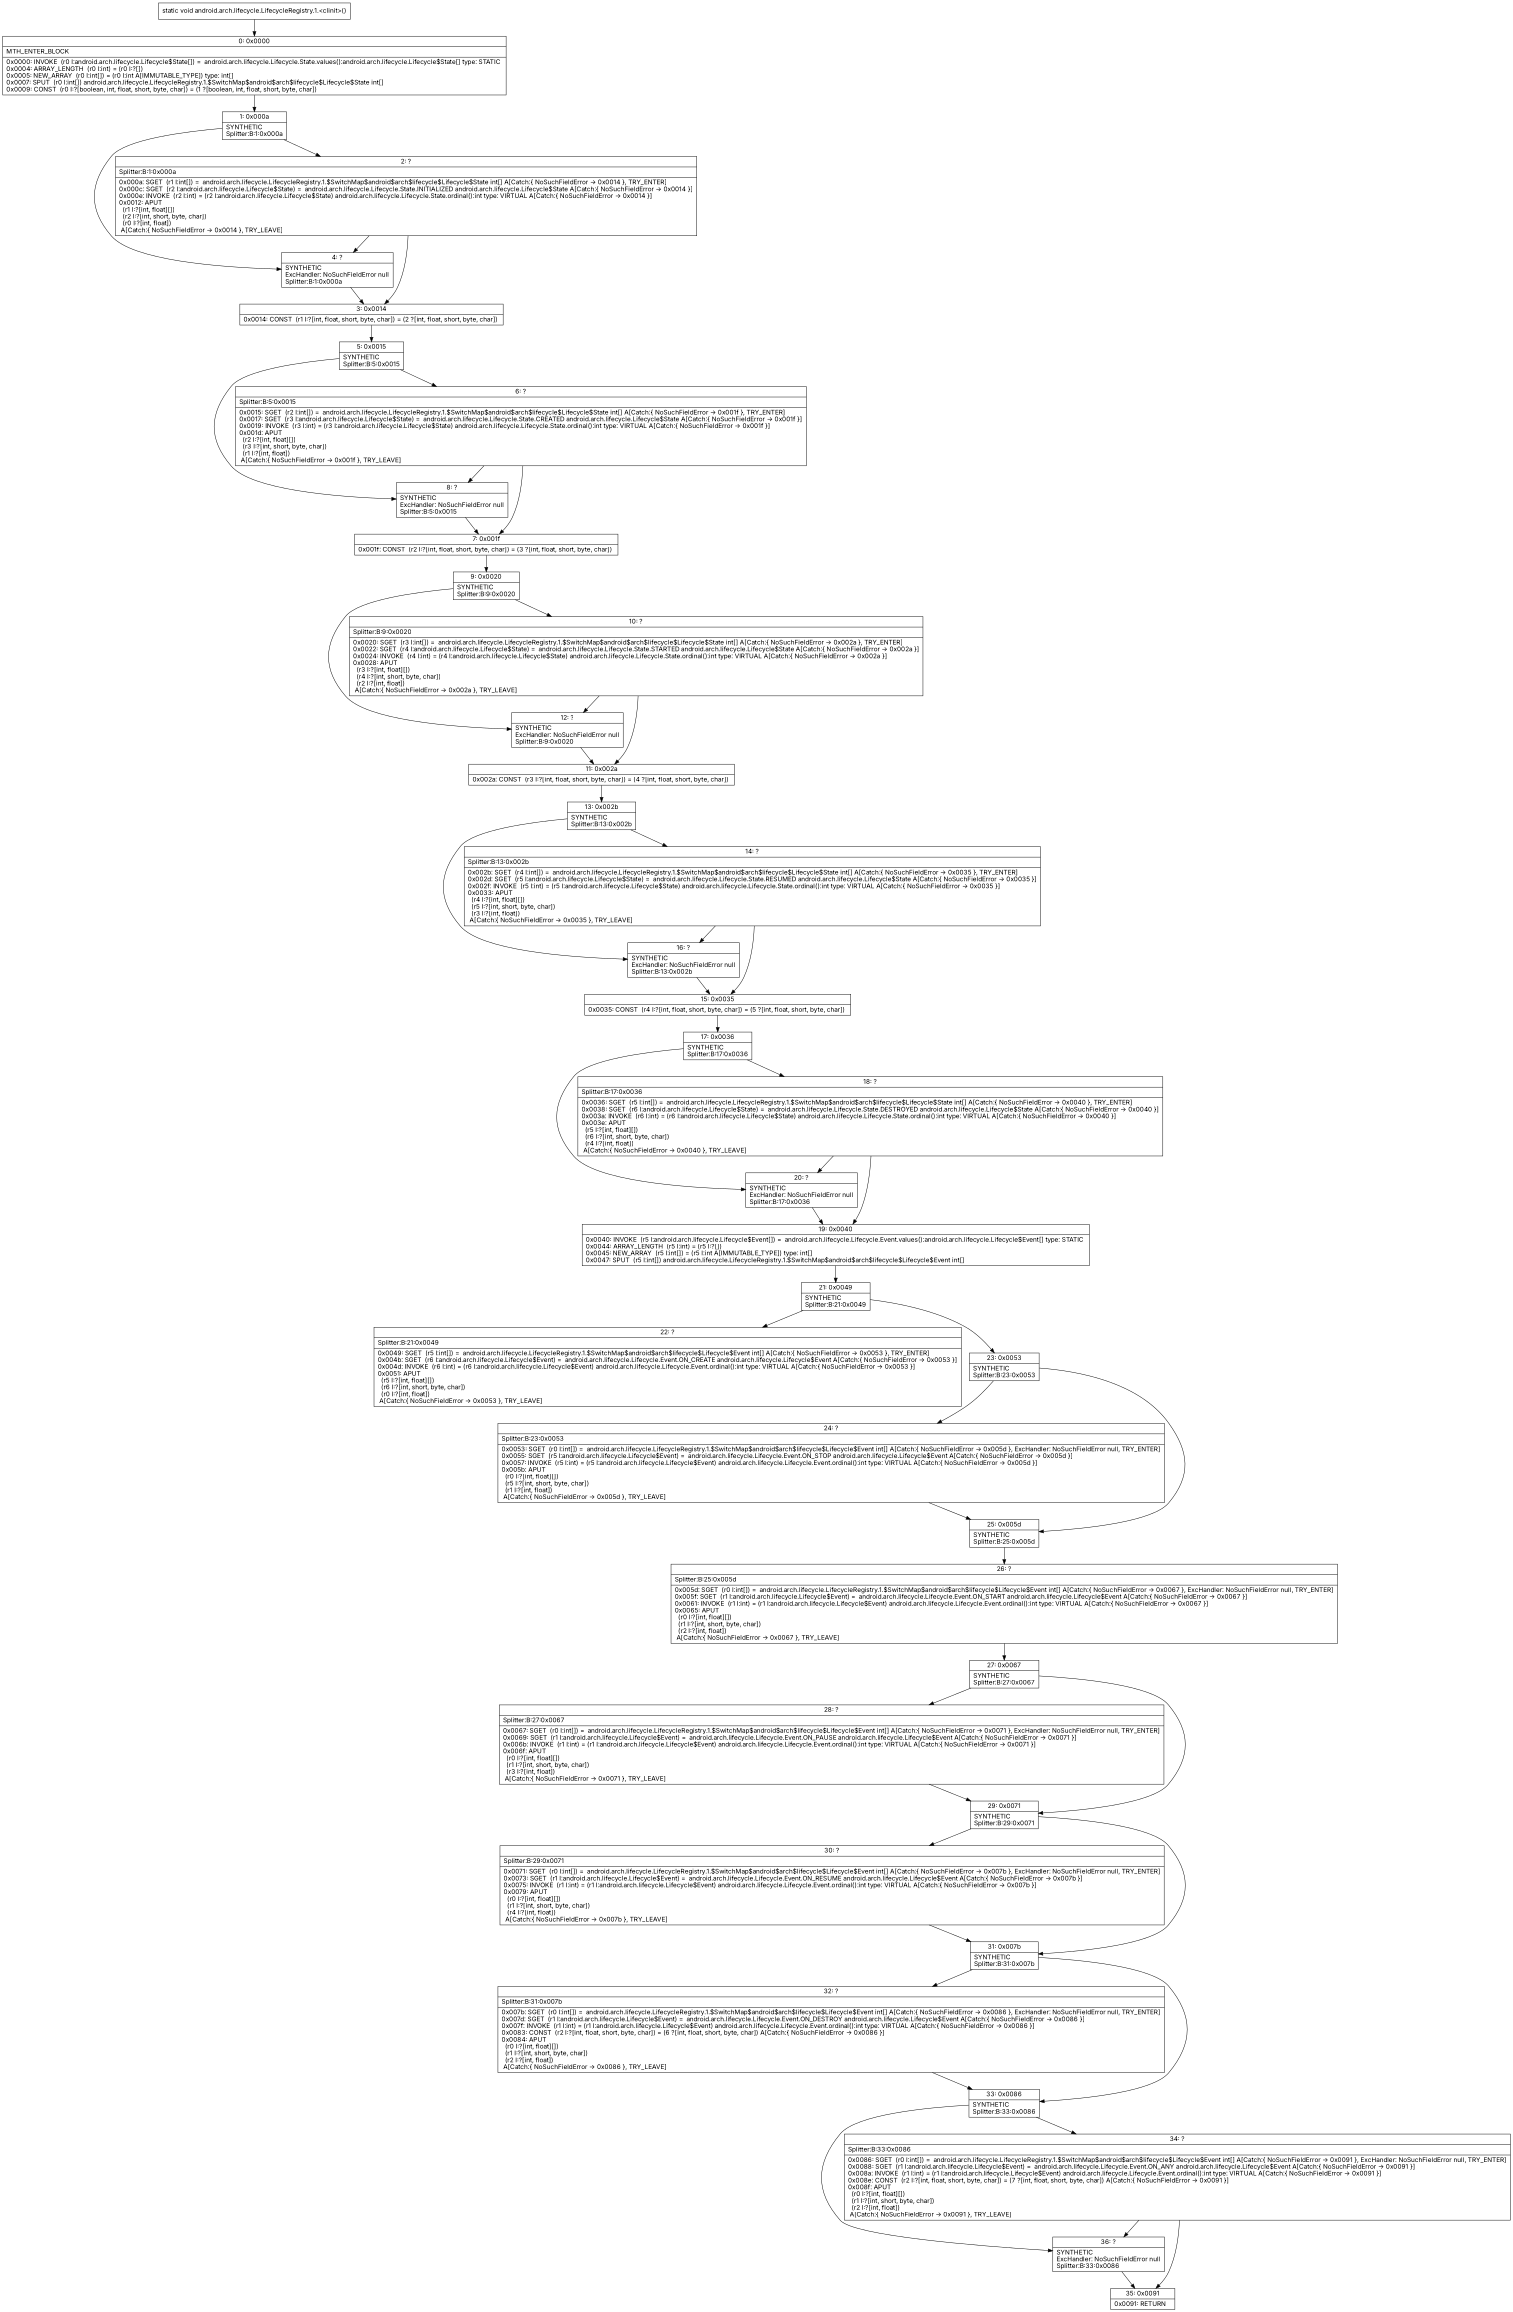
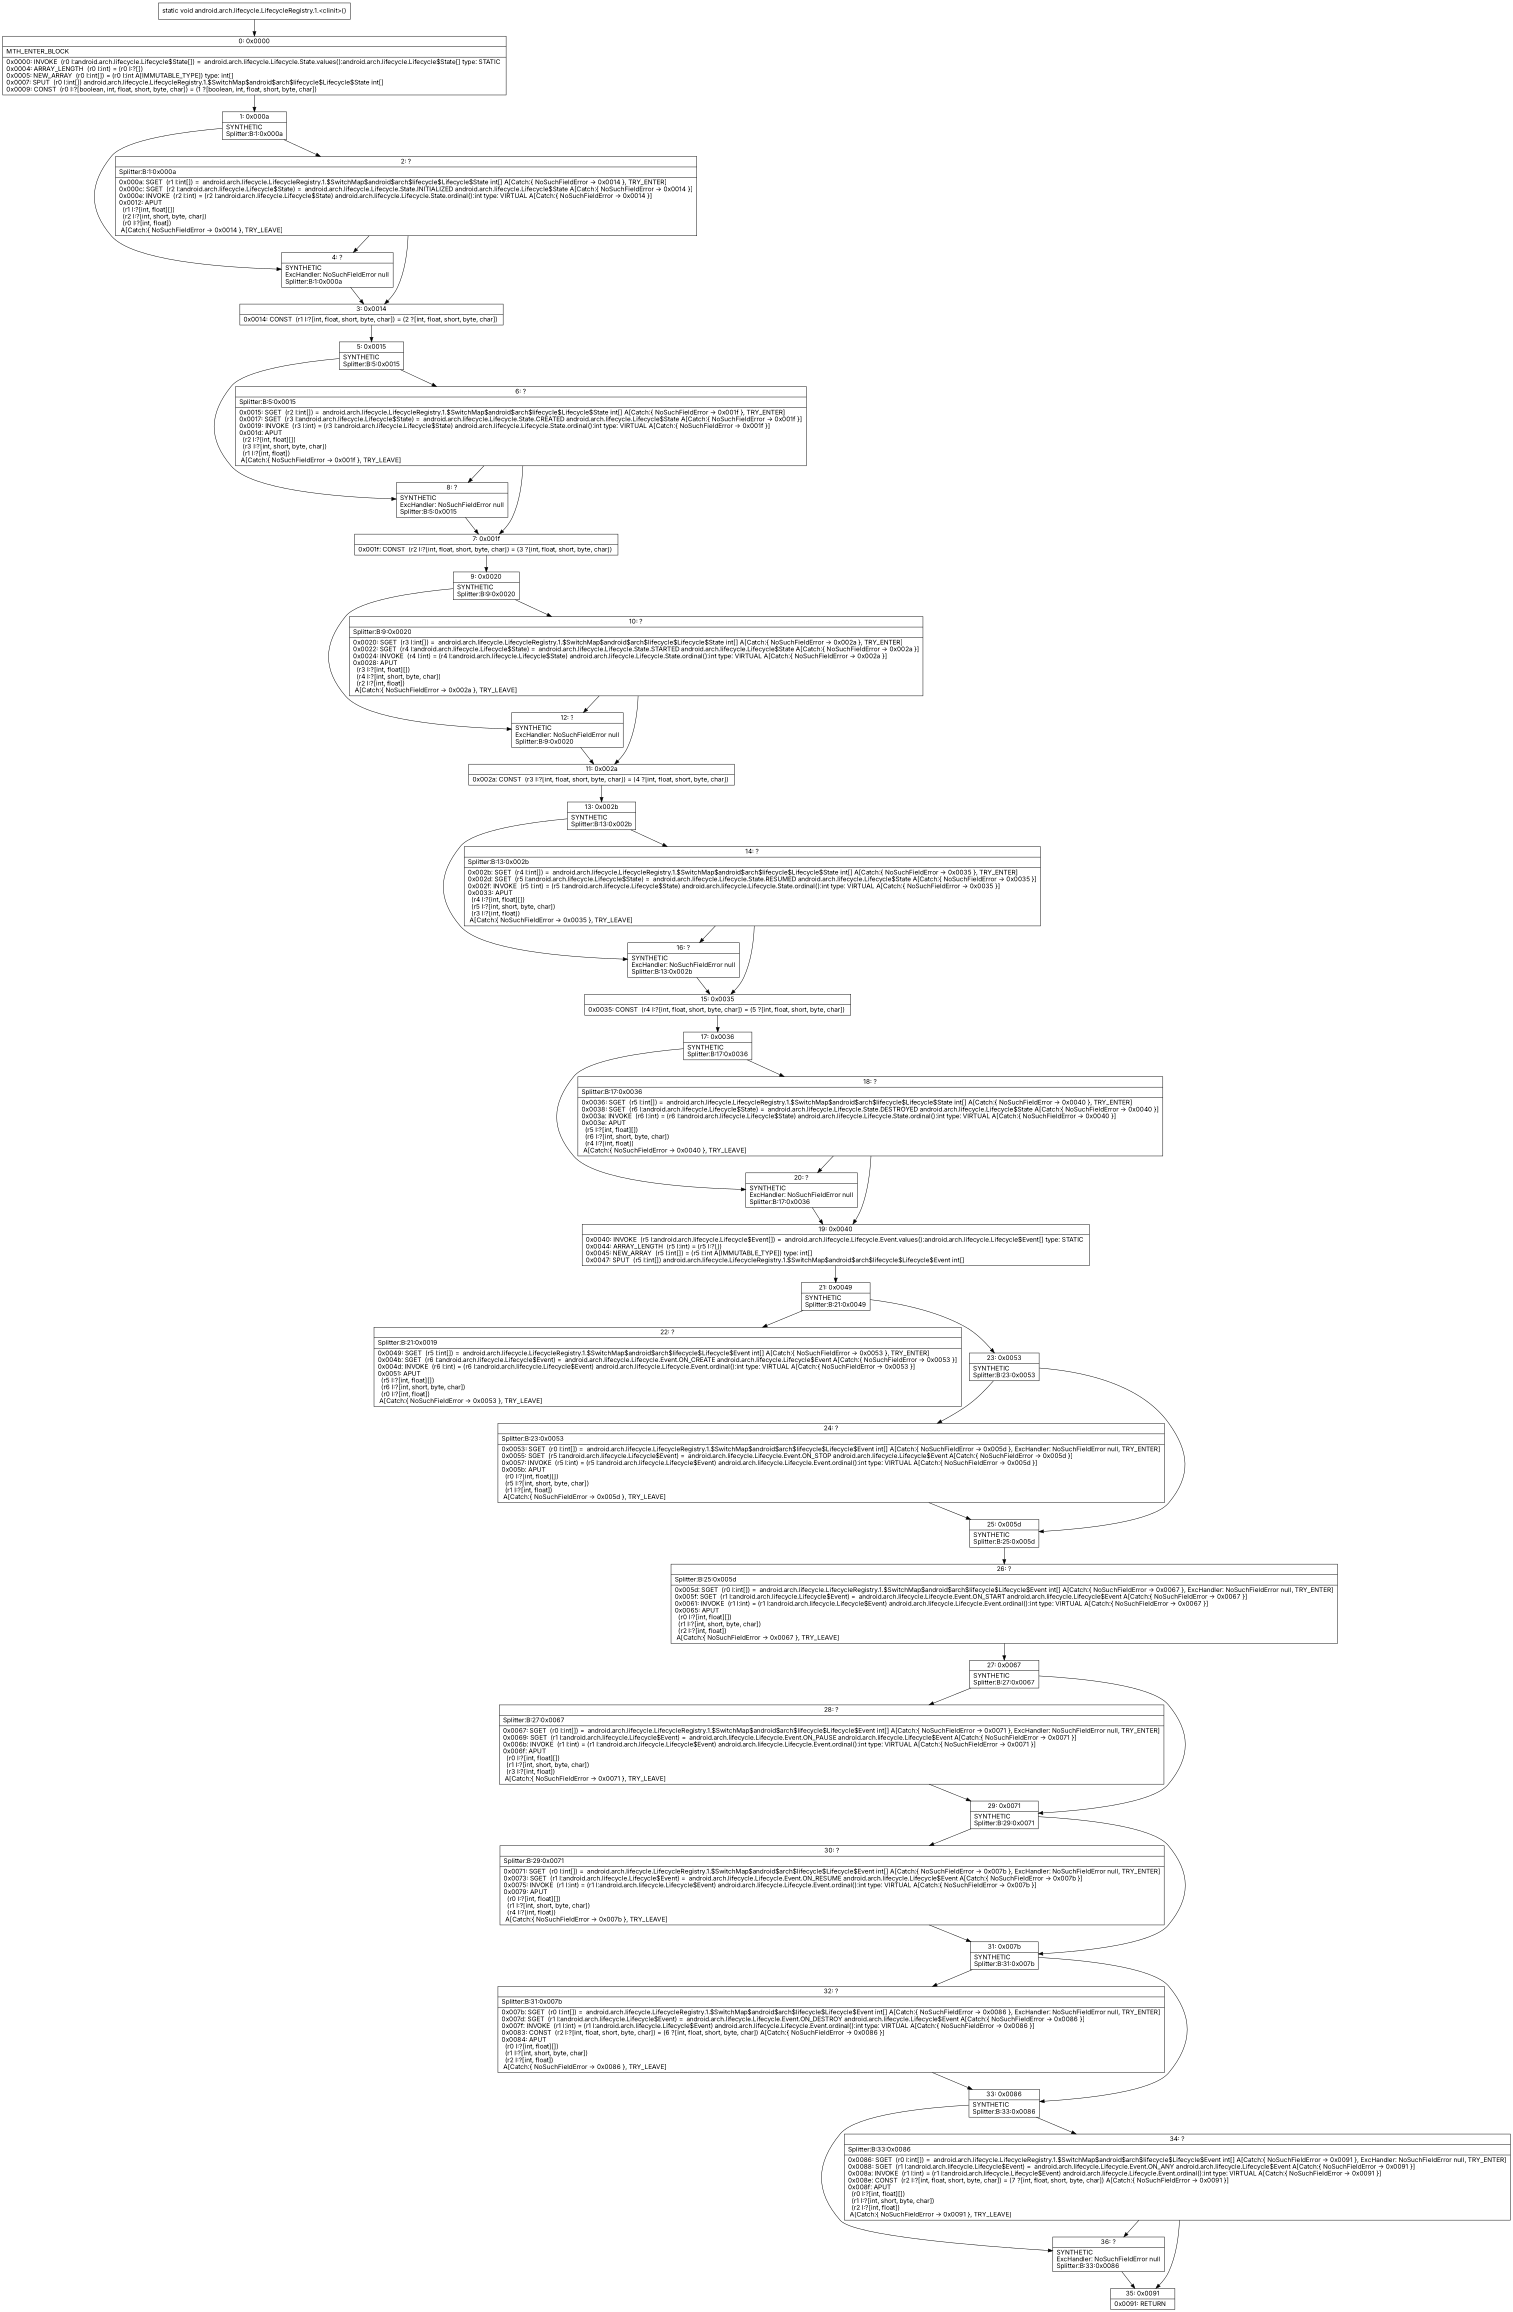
node "22: ?": text "Splitter:B:21:0x0049" -> "Splitter:B:21:0x0019"
